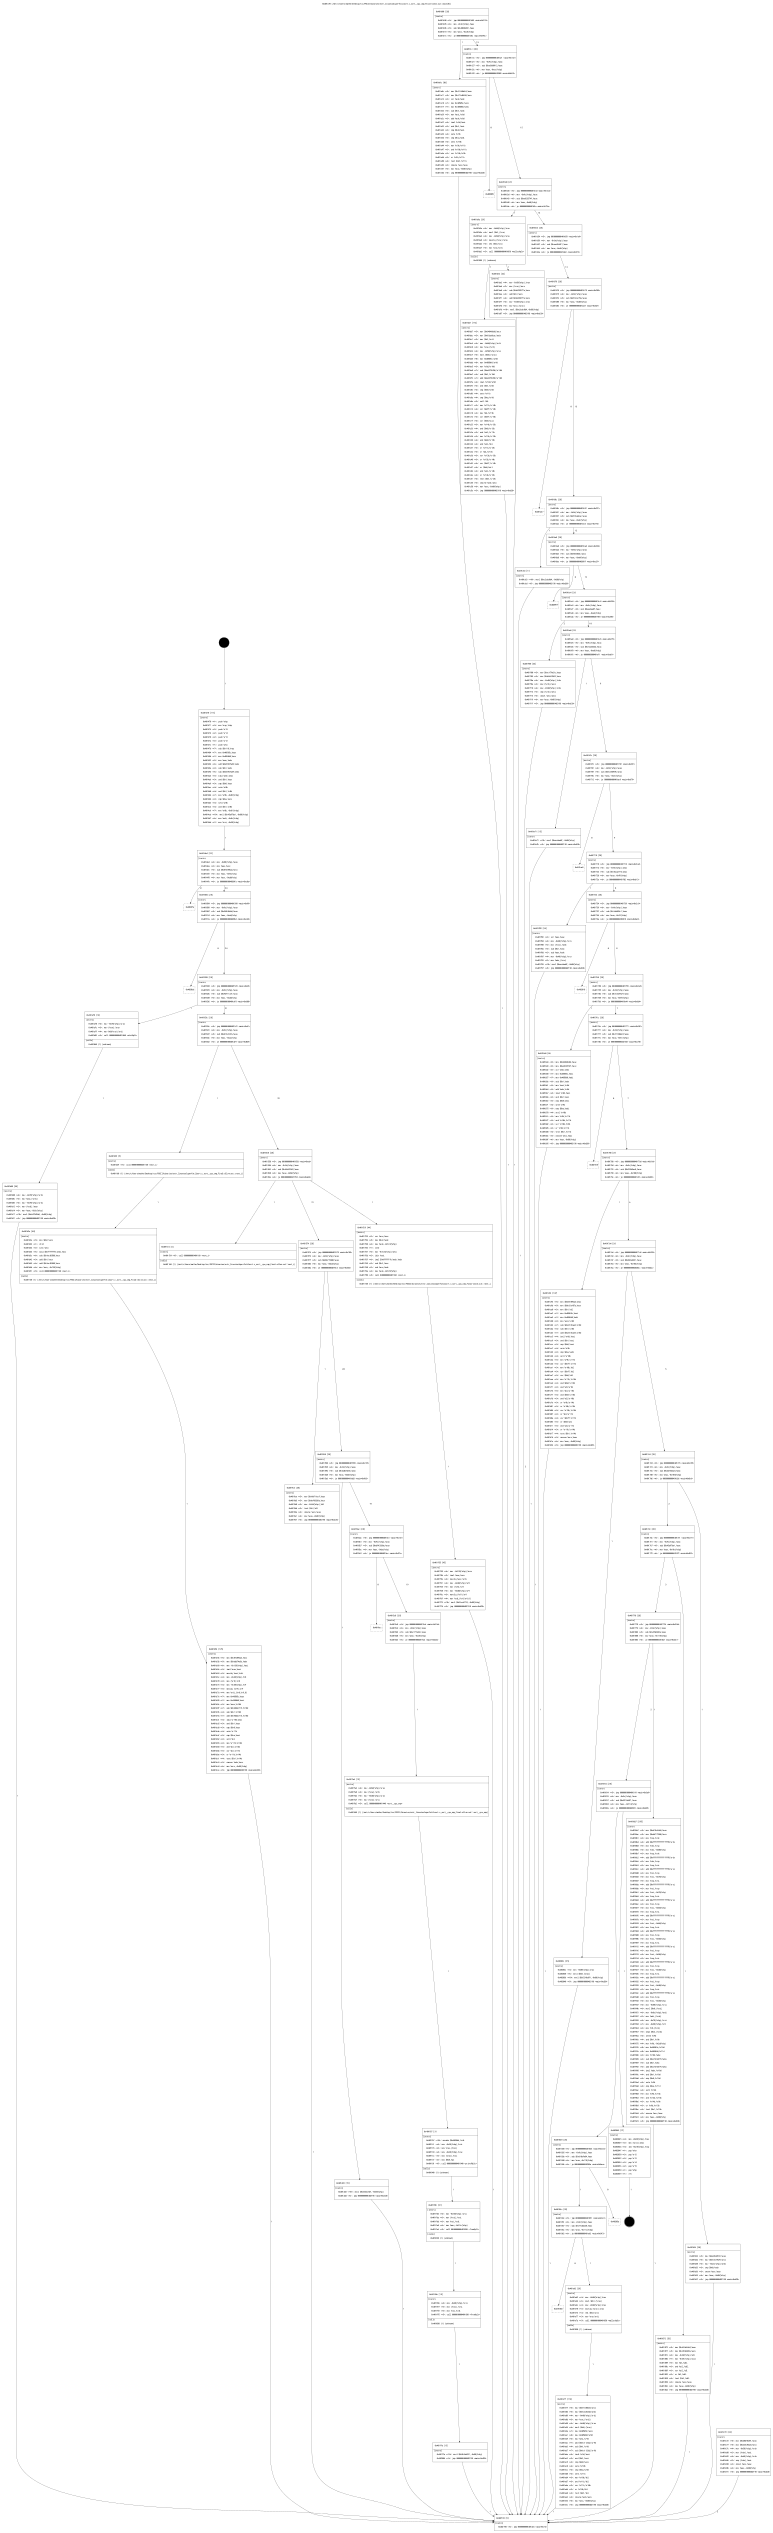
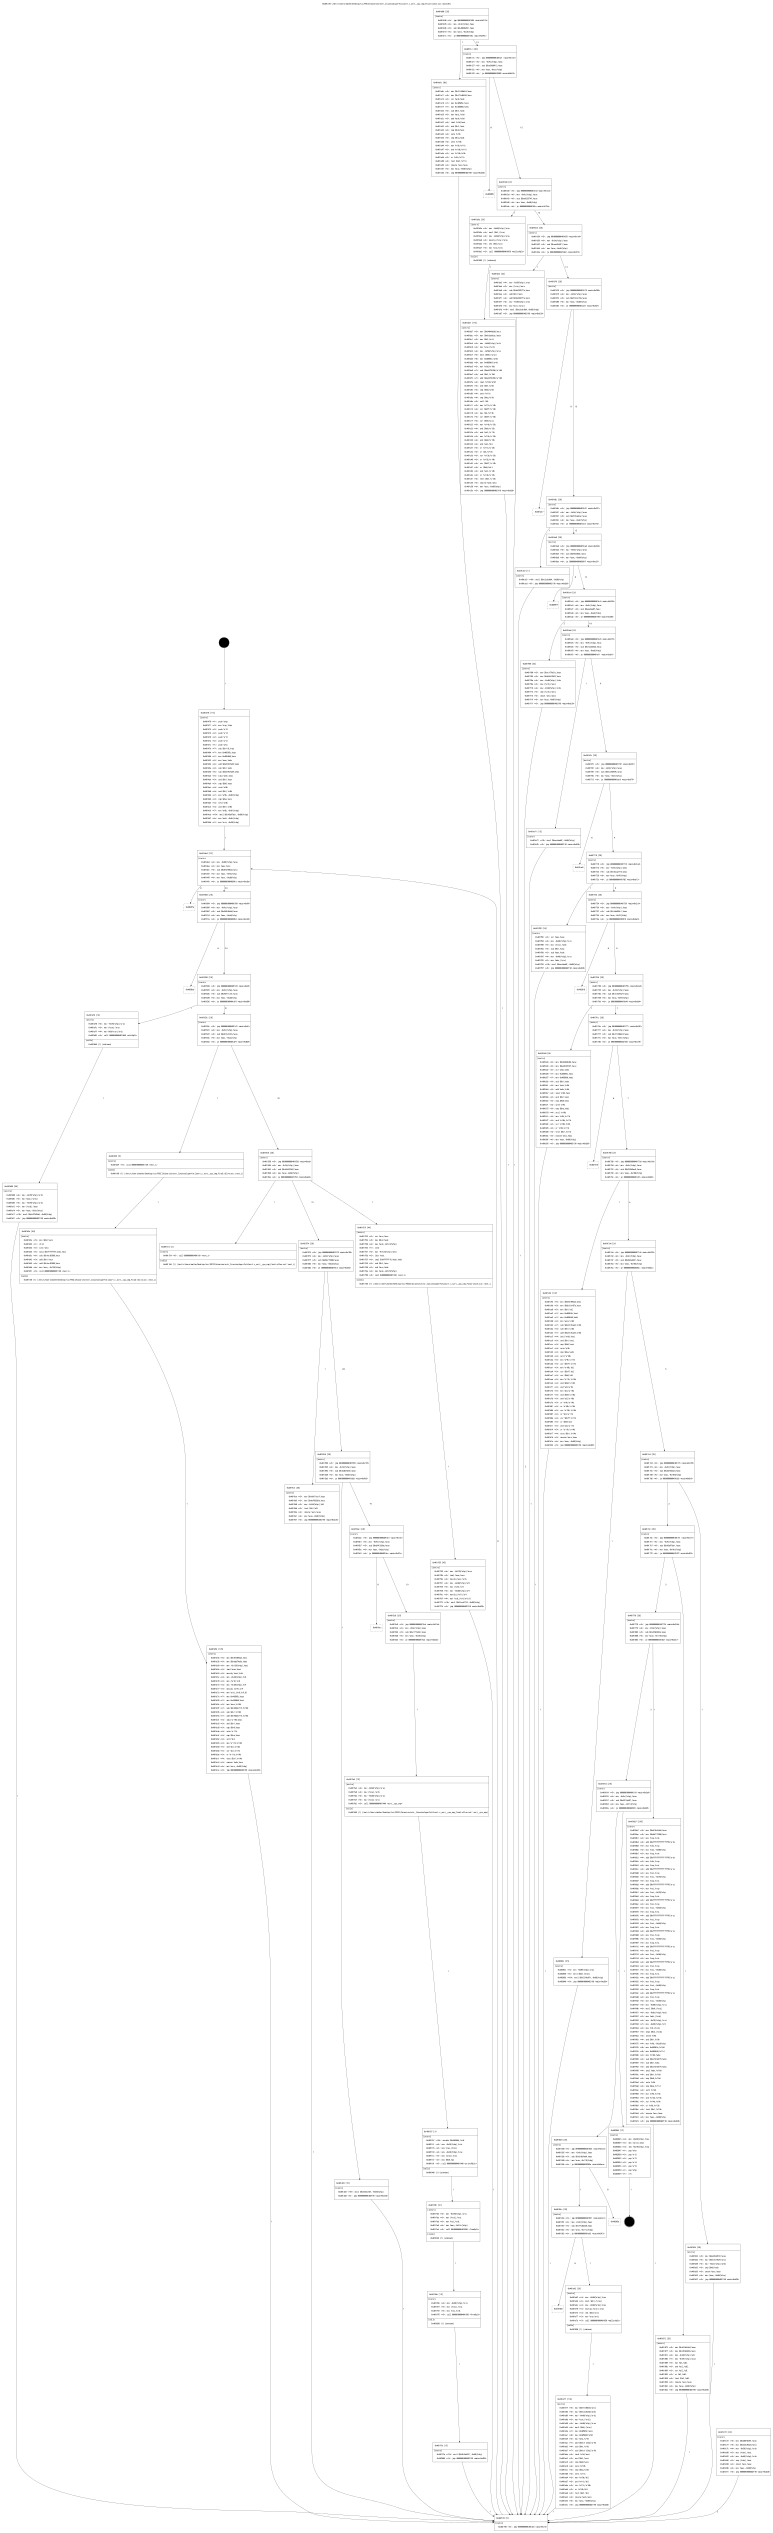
edge "0x401b9a [29]" -> "0x401de2 [42]": now "0x401654 [28]" -> "0x401de2 [42]"
edge "0x402198 [5]" -> "0x4014e4 [32]": added, label "23"
